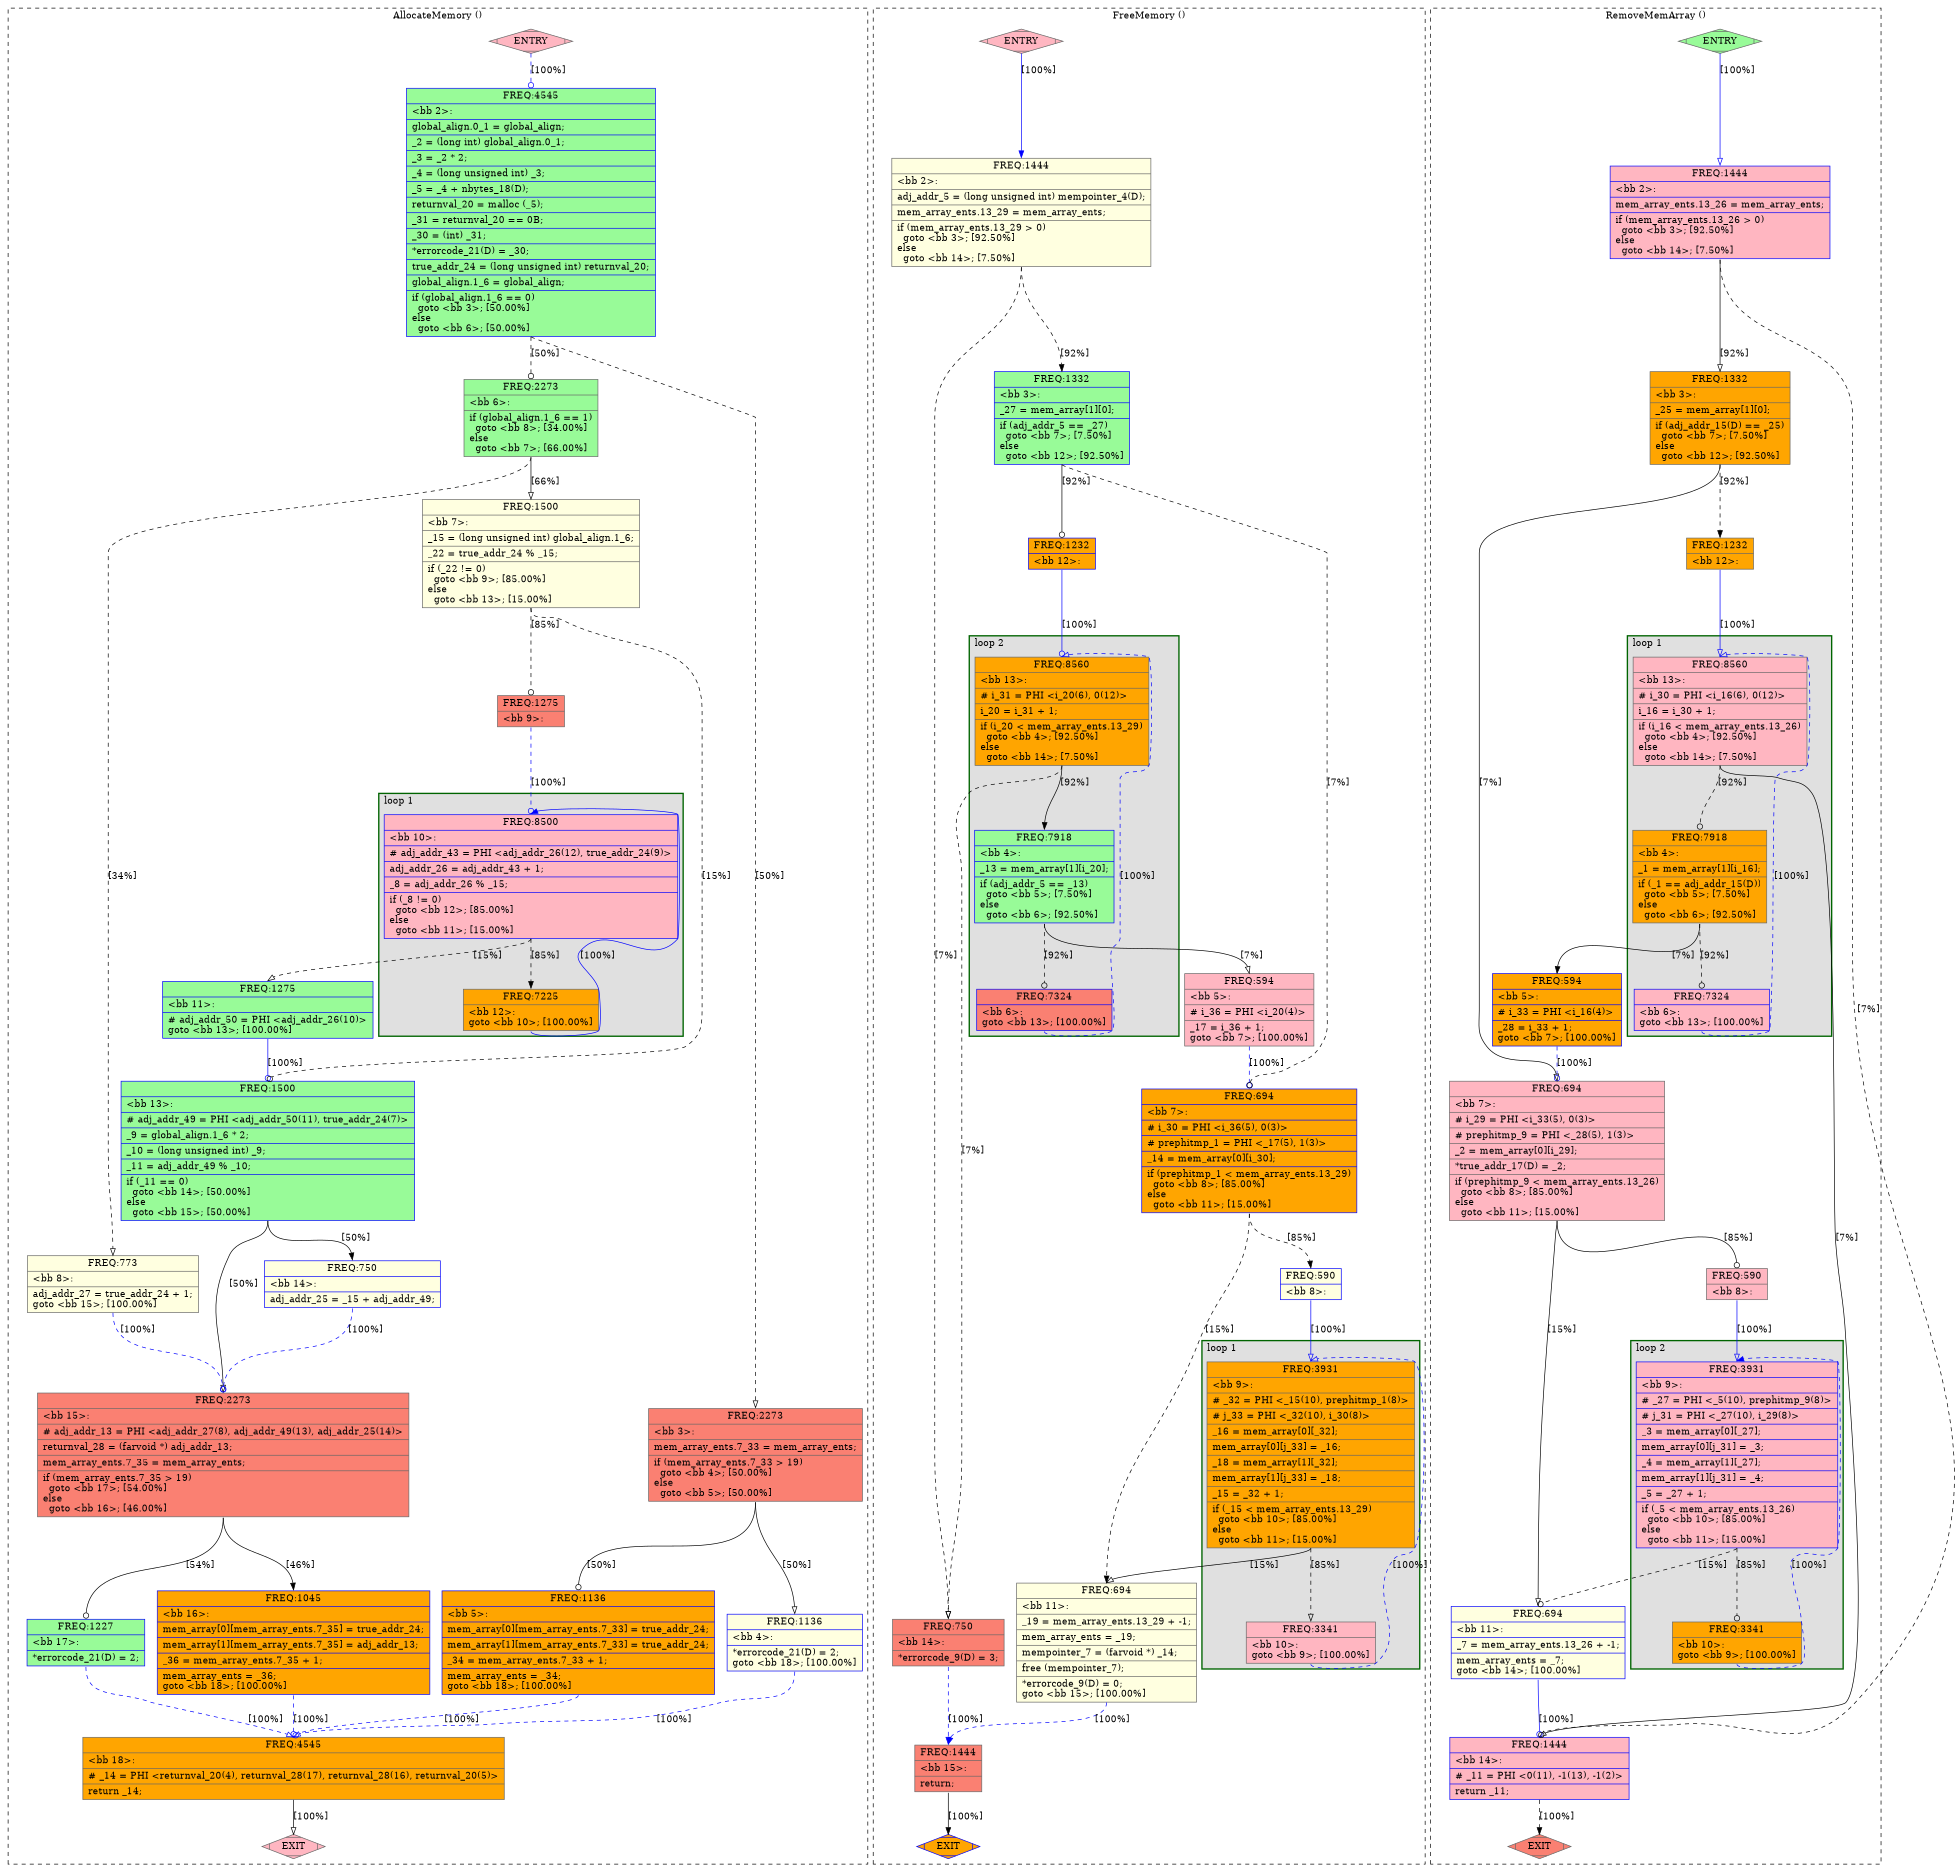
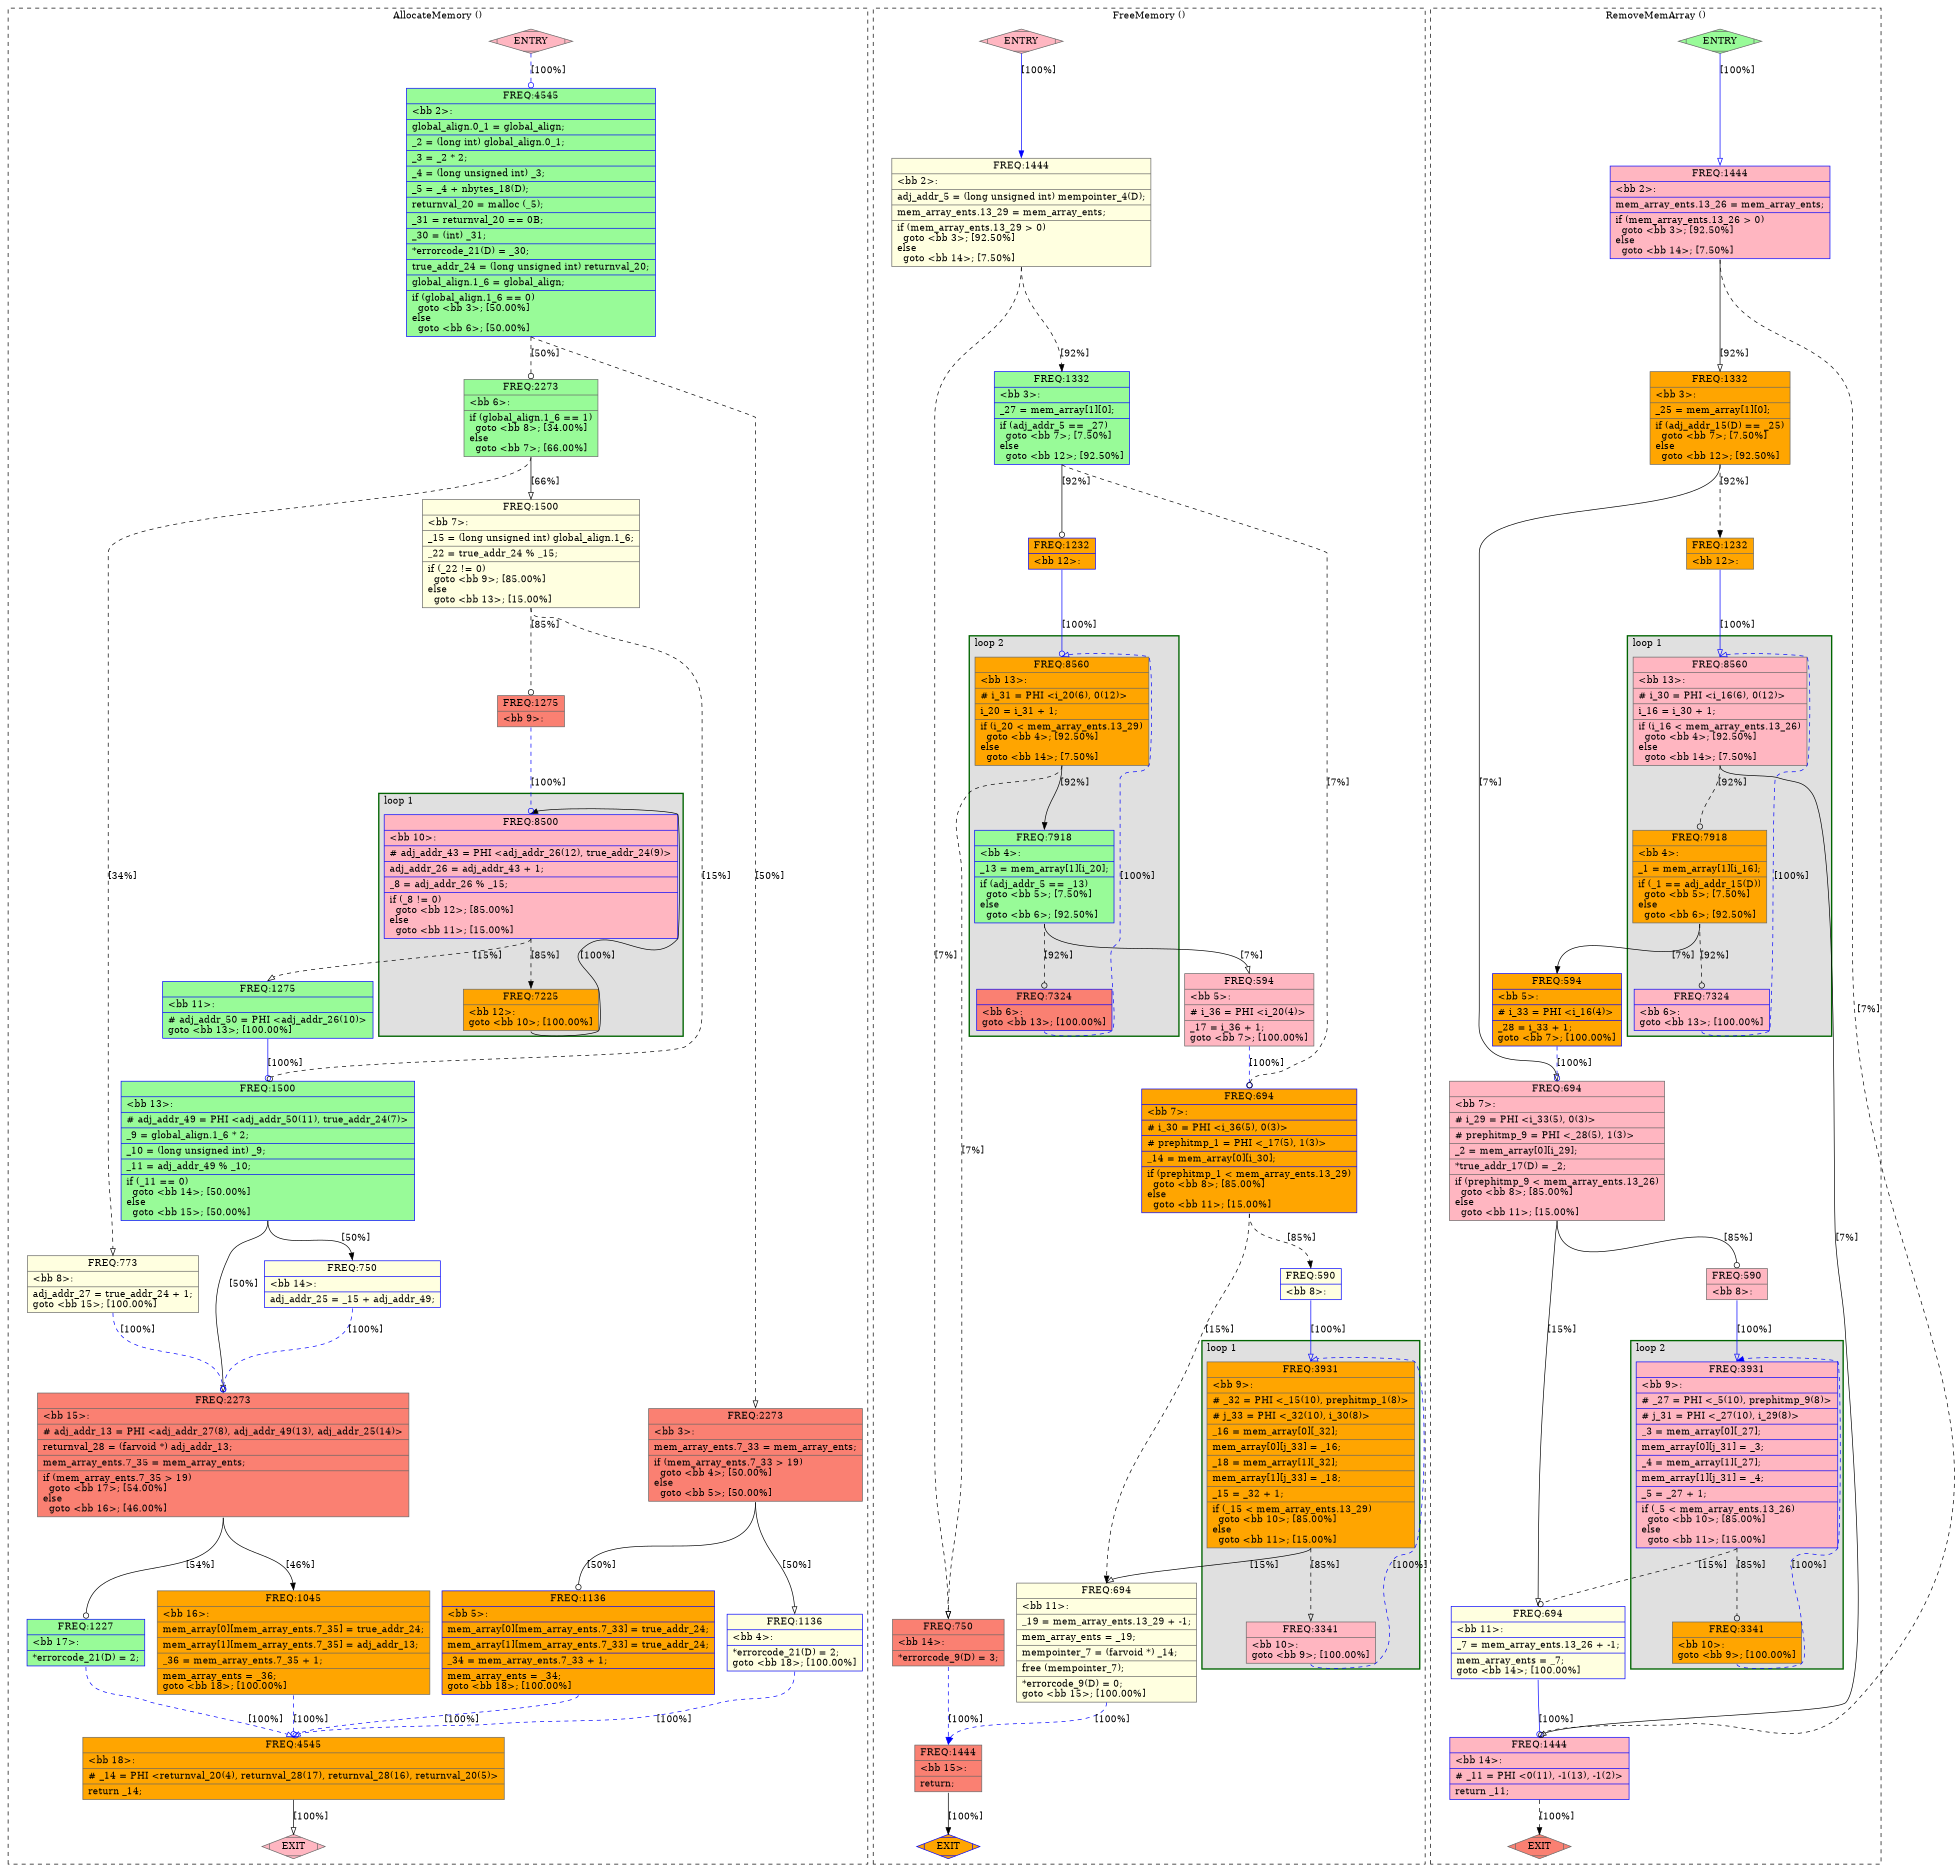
edge "FREQ:7225" -> "FREQ:8500": color blue -> black
node "FREQ:1045": color blue -> gray40
